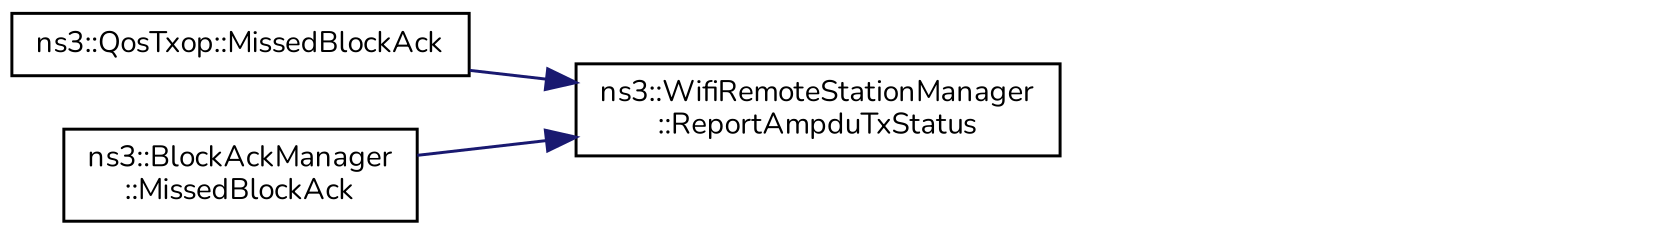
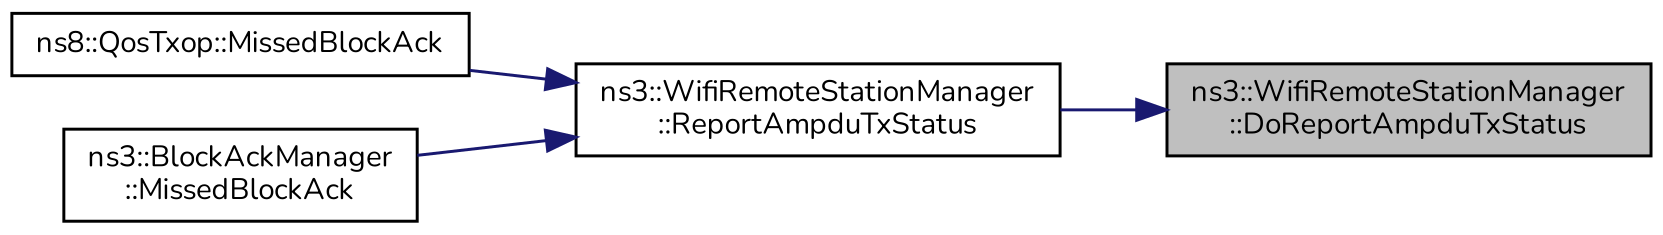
node "ns3::QosTxop::MissedBlockAck": label "ns3::QosTxop::MissedBlockAck" -> "ns8::QosTxop::MissedBlockAck"
node "ns3::WifiRemoteStationManager ::DoReportAmpduTxStatus": added
